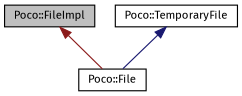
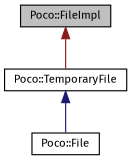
edge "Poco::File" -> "Poco::FileImpl": now "Poco::TemporaryFile" -> "Poco::FileImpl"
